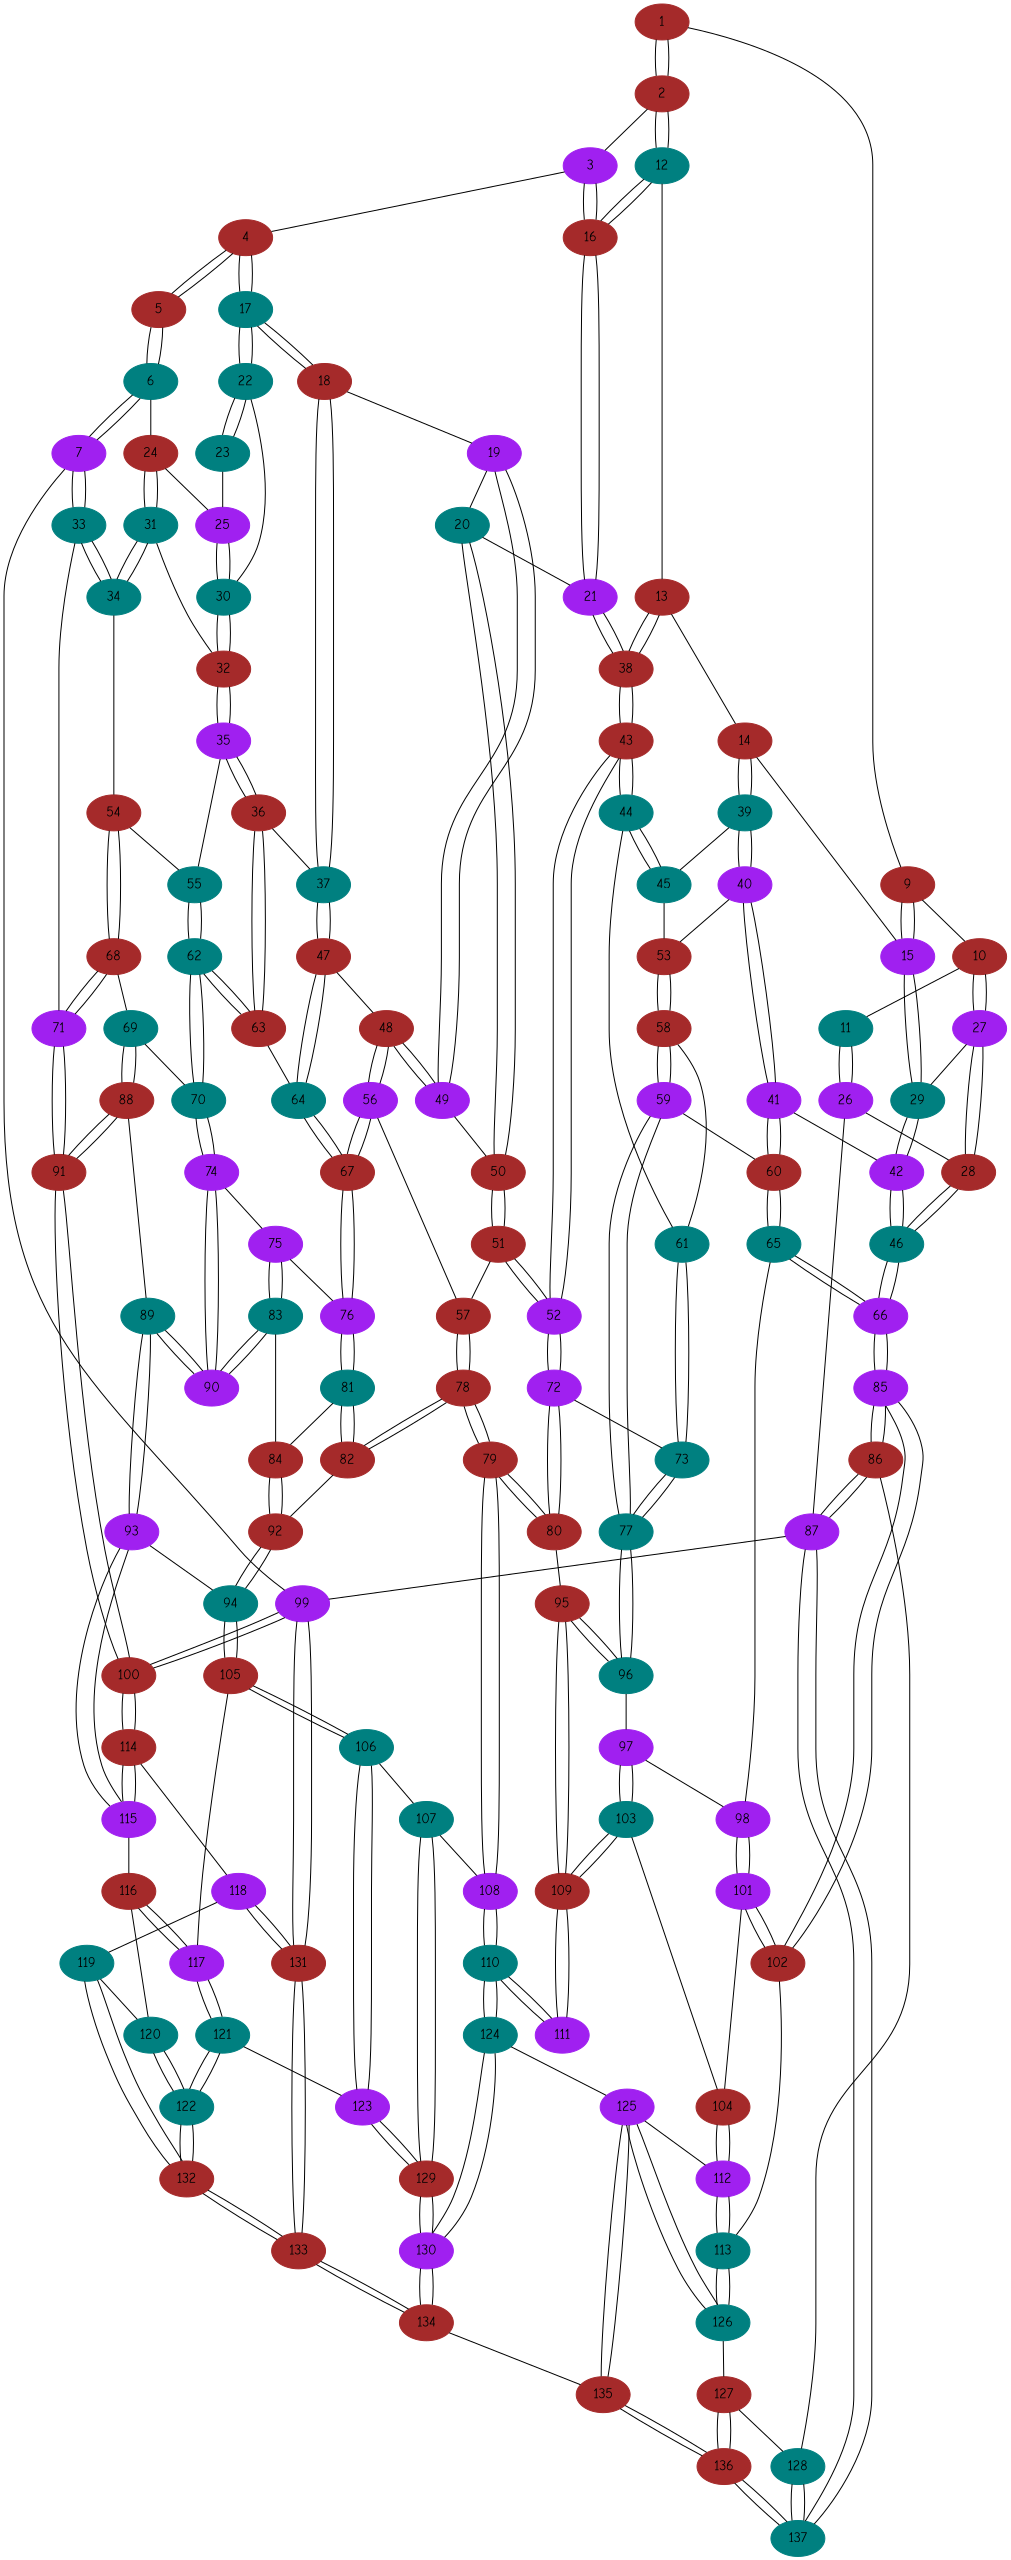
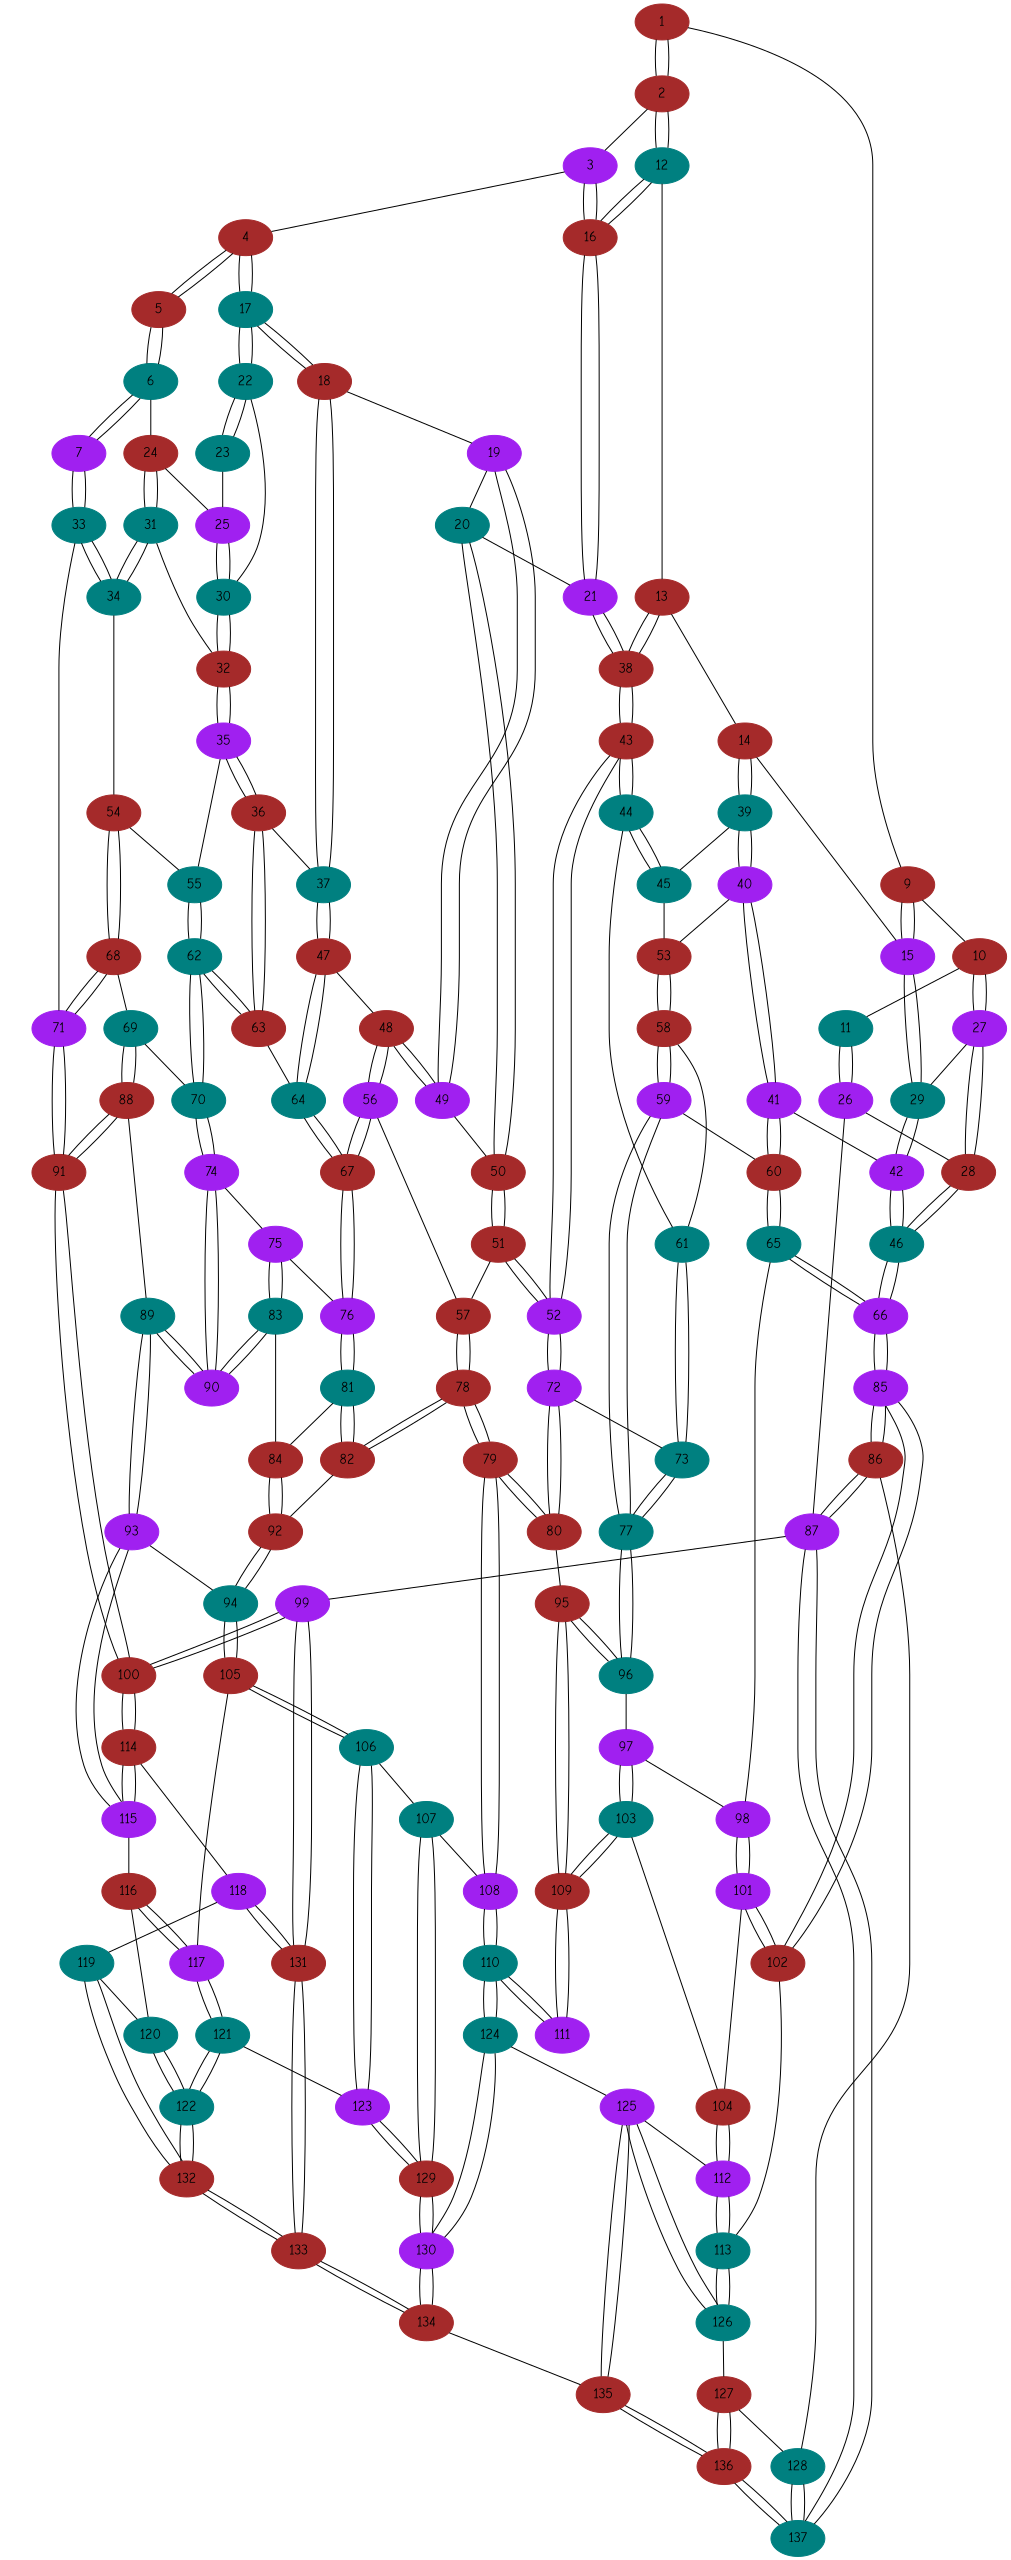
edge "7" -- "99": removed
